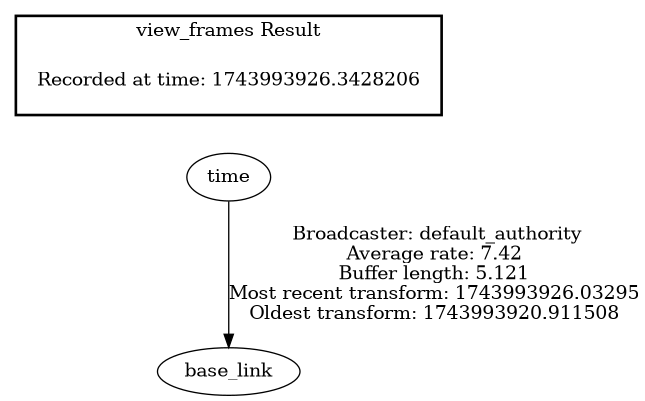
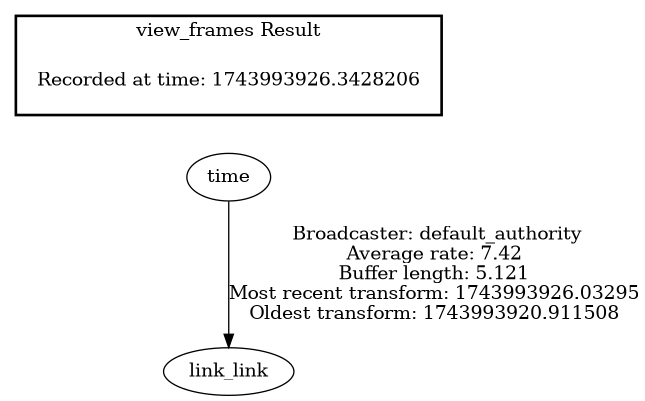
node "base_link": label "base_link" -> "link_link"
